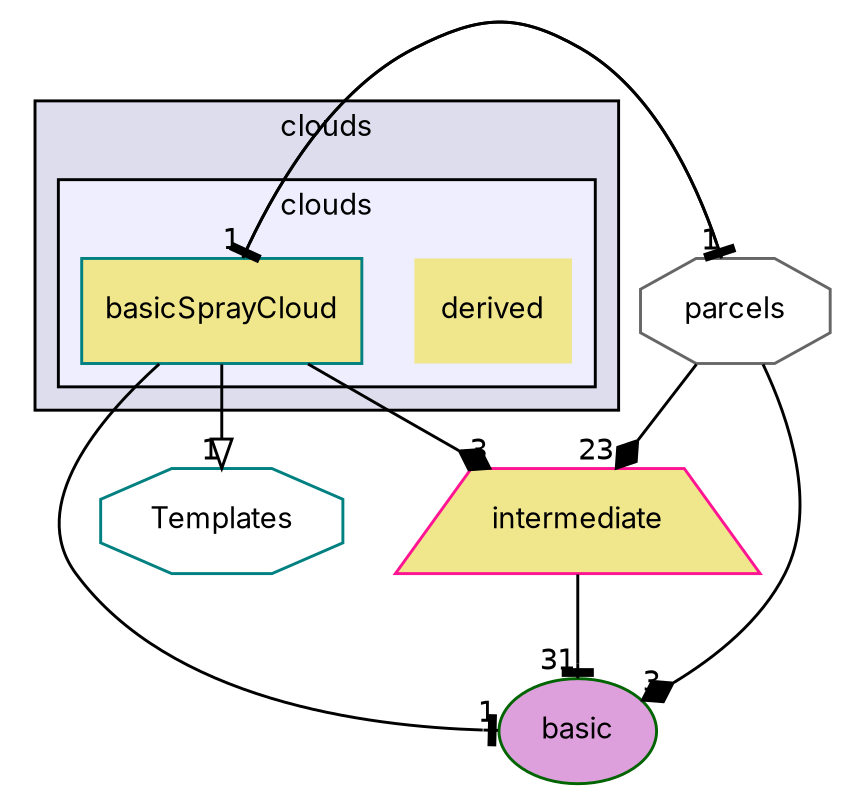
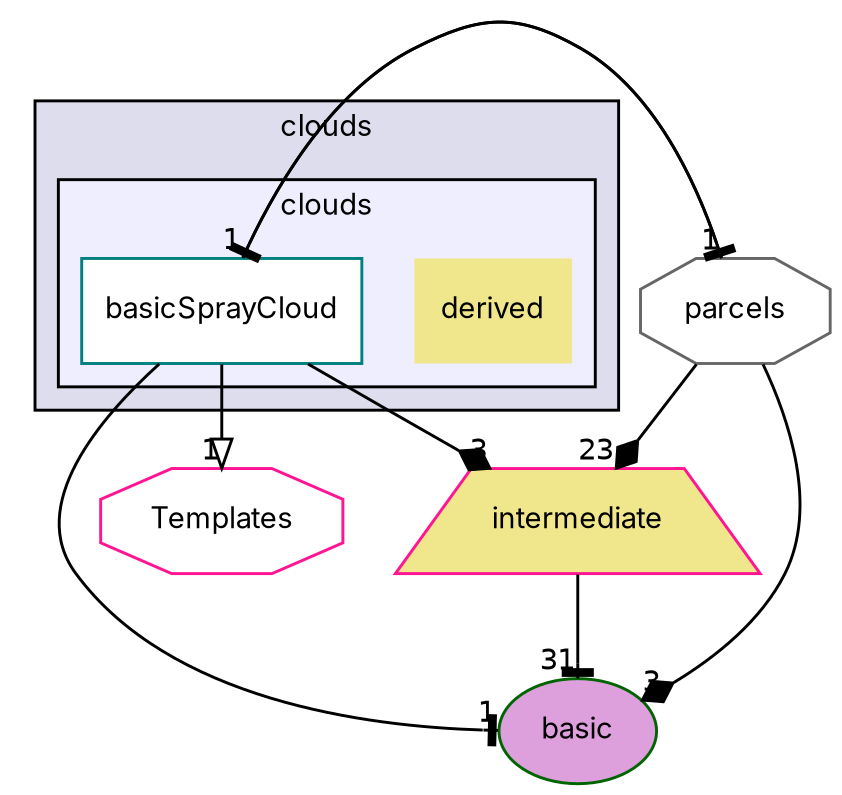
node "basicSprayCloud": fillcolor khaki -> white
node "Templates": color teal -> deeppink
